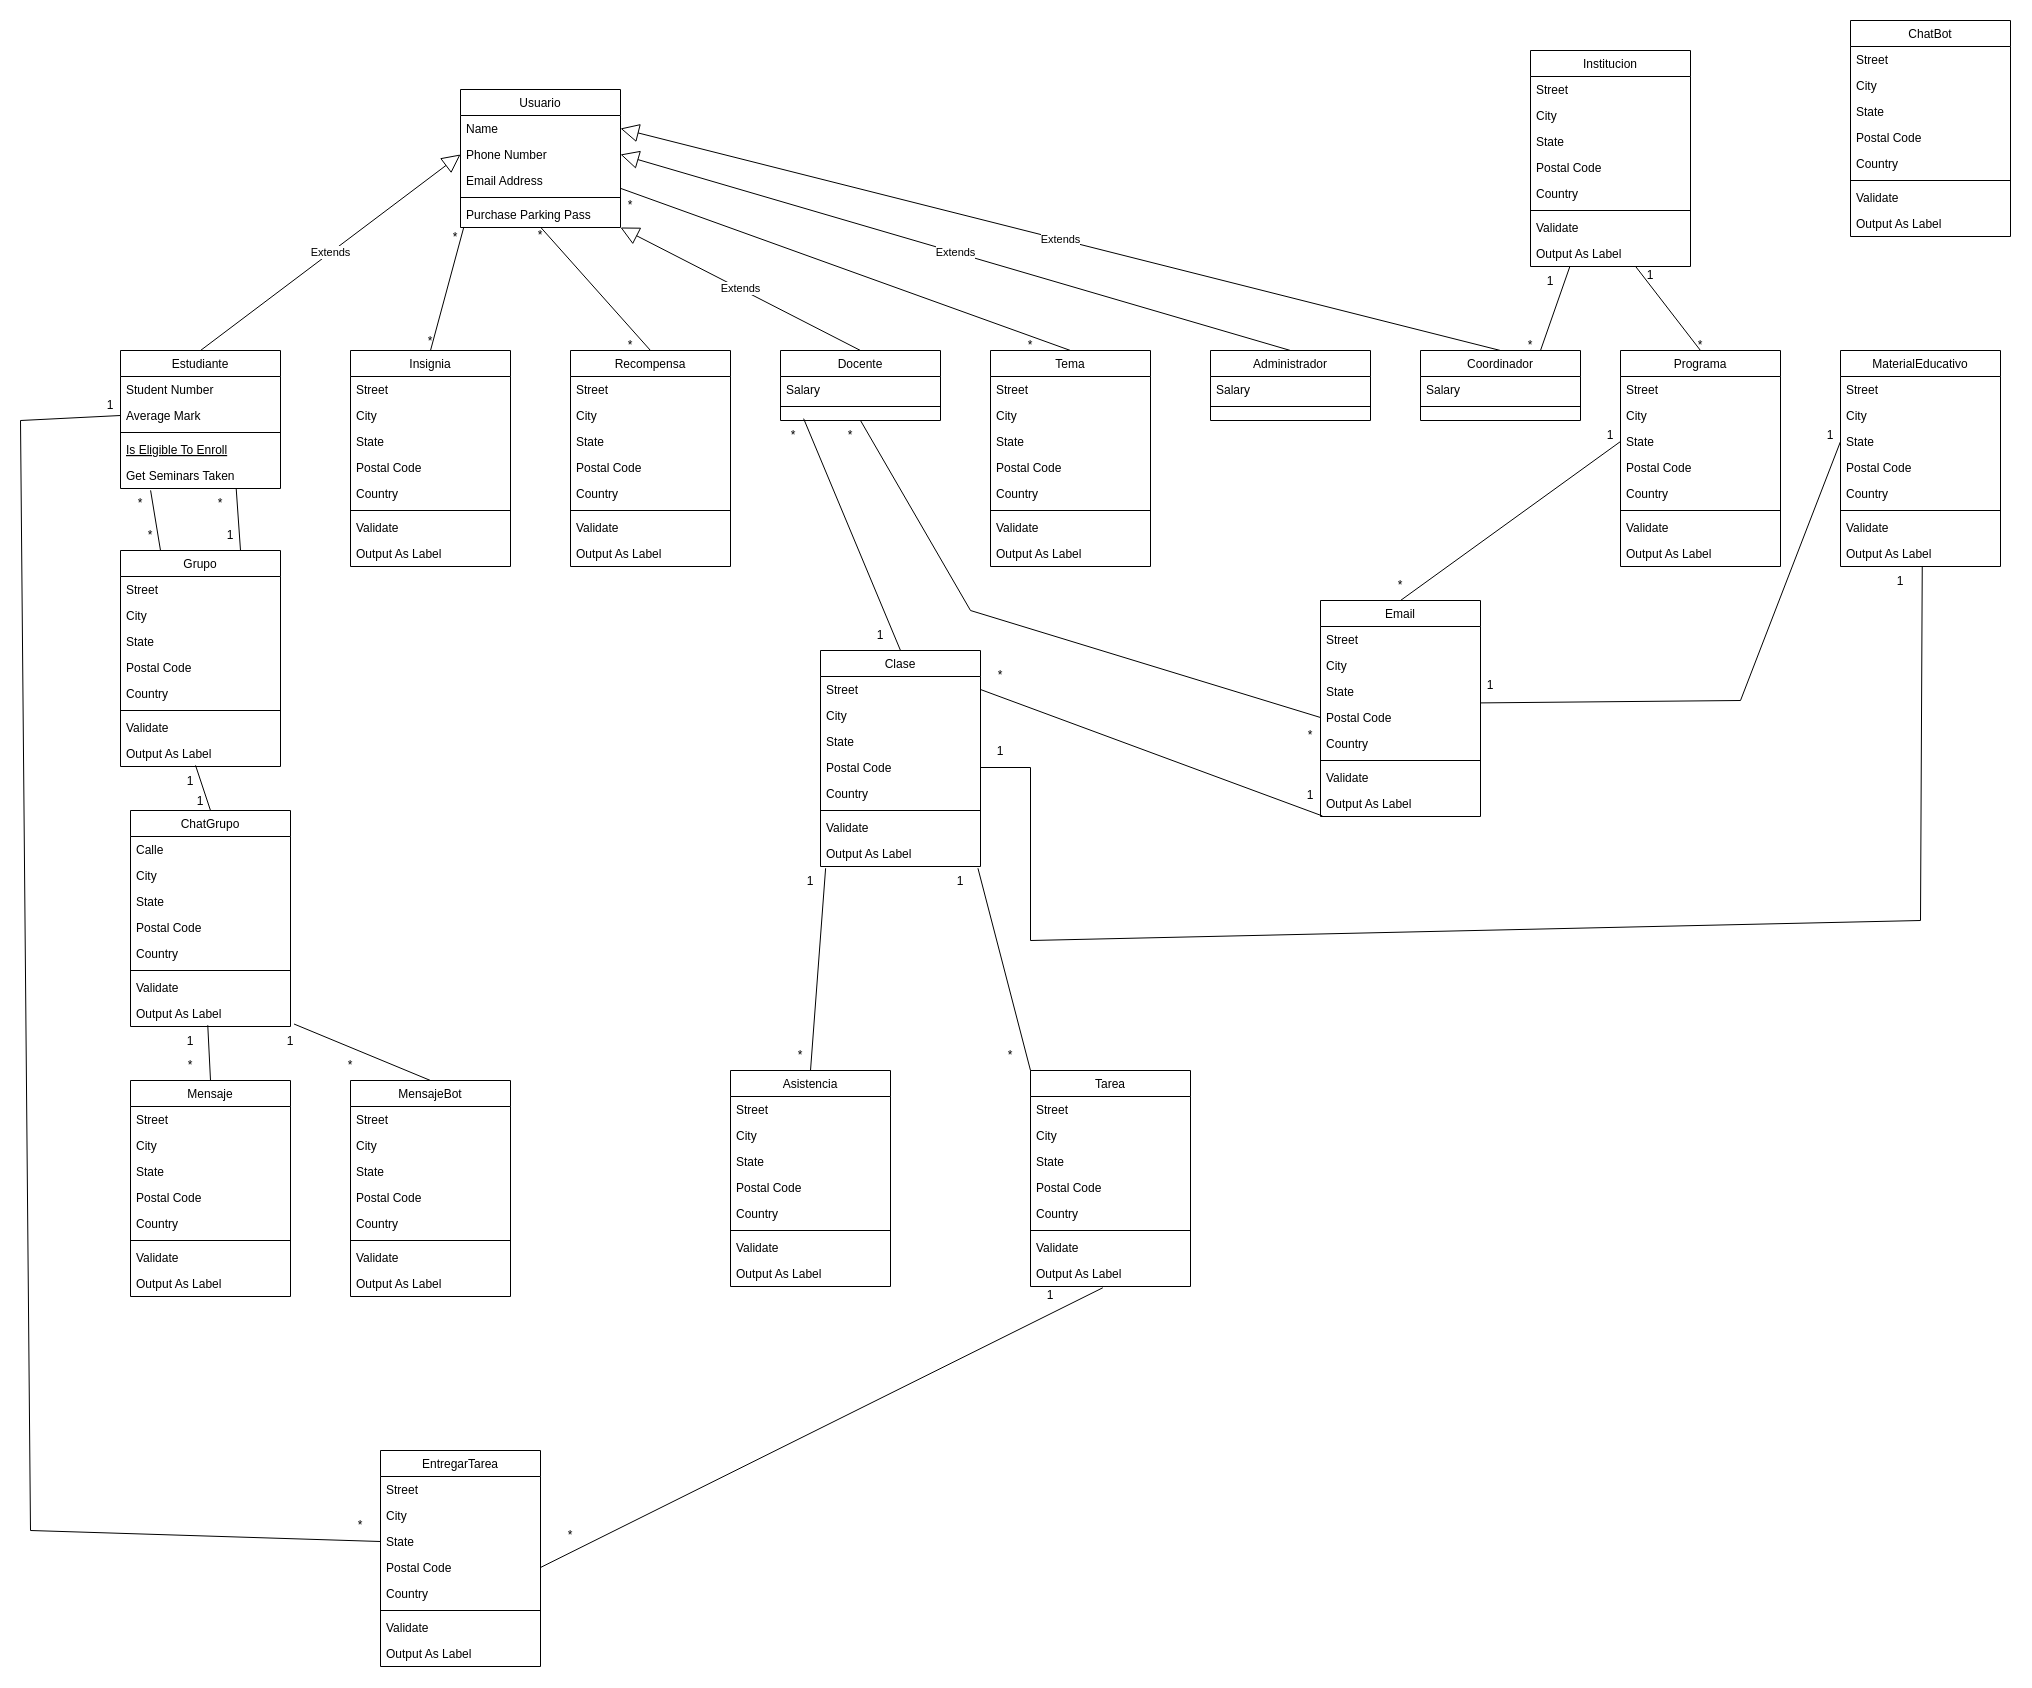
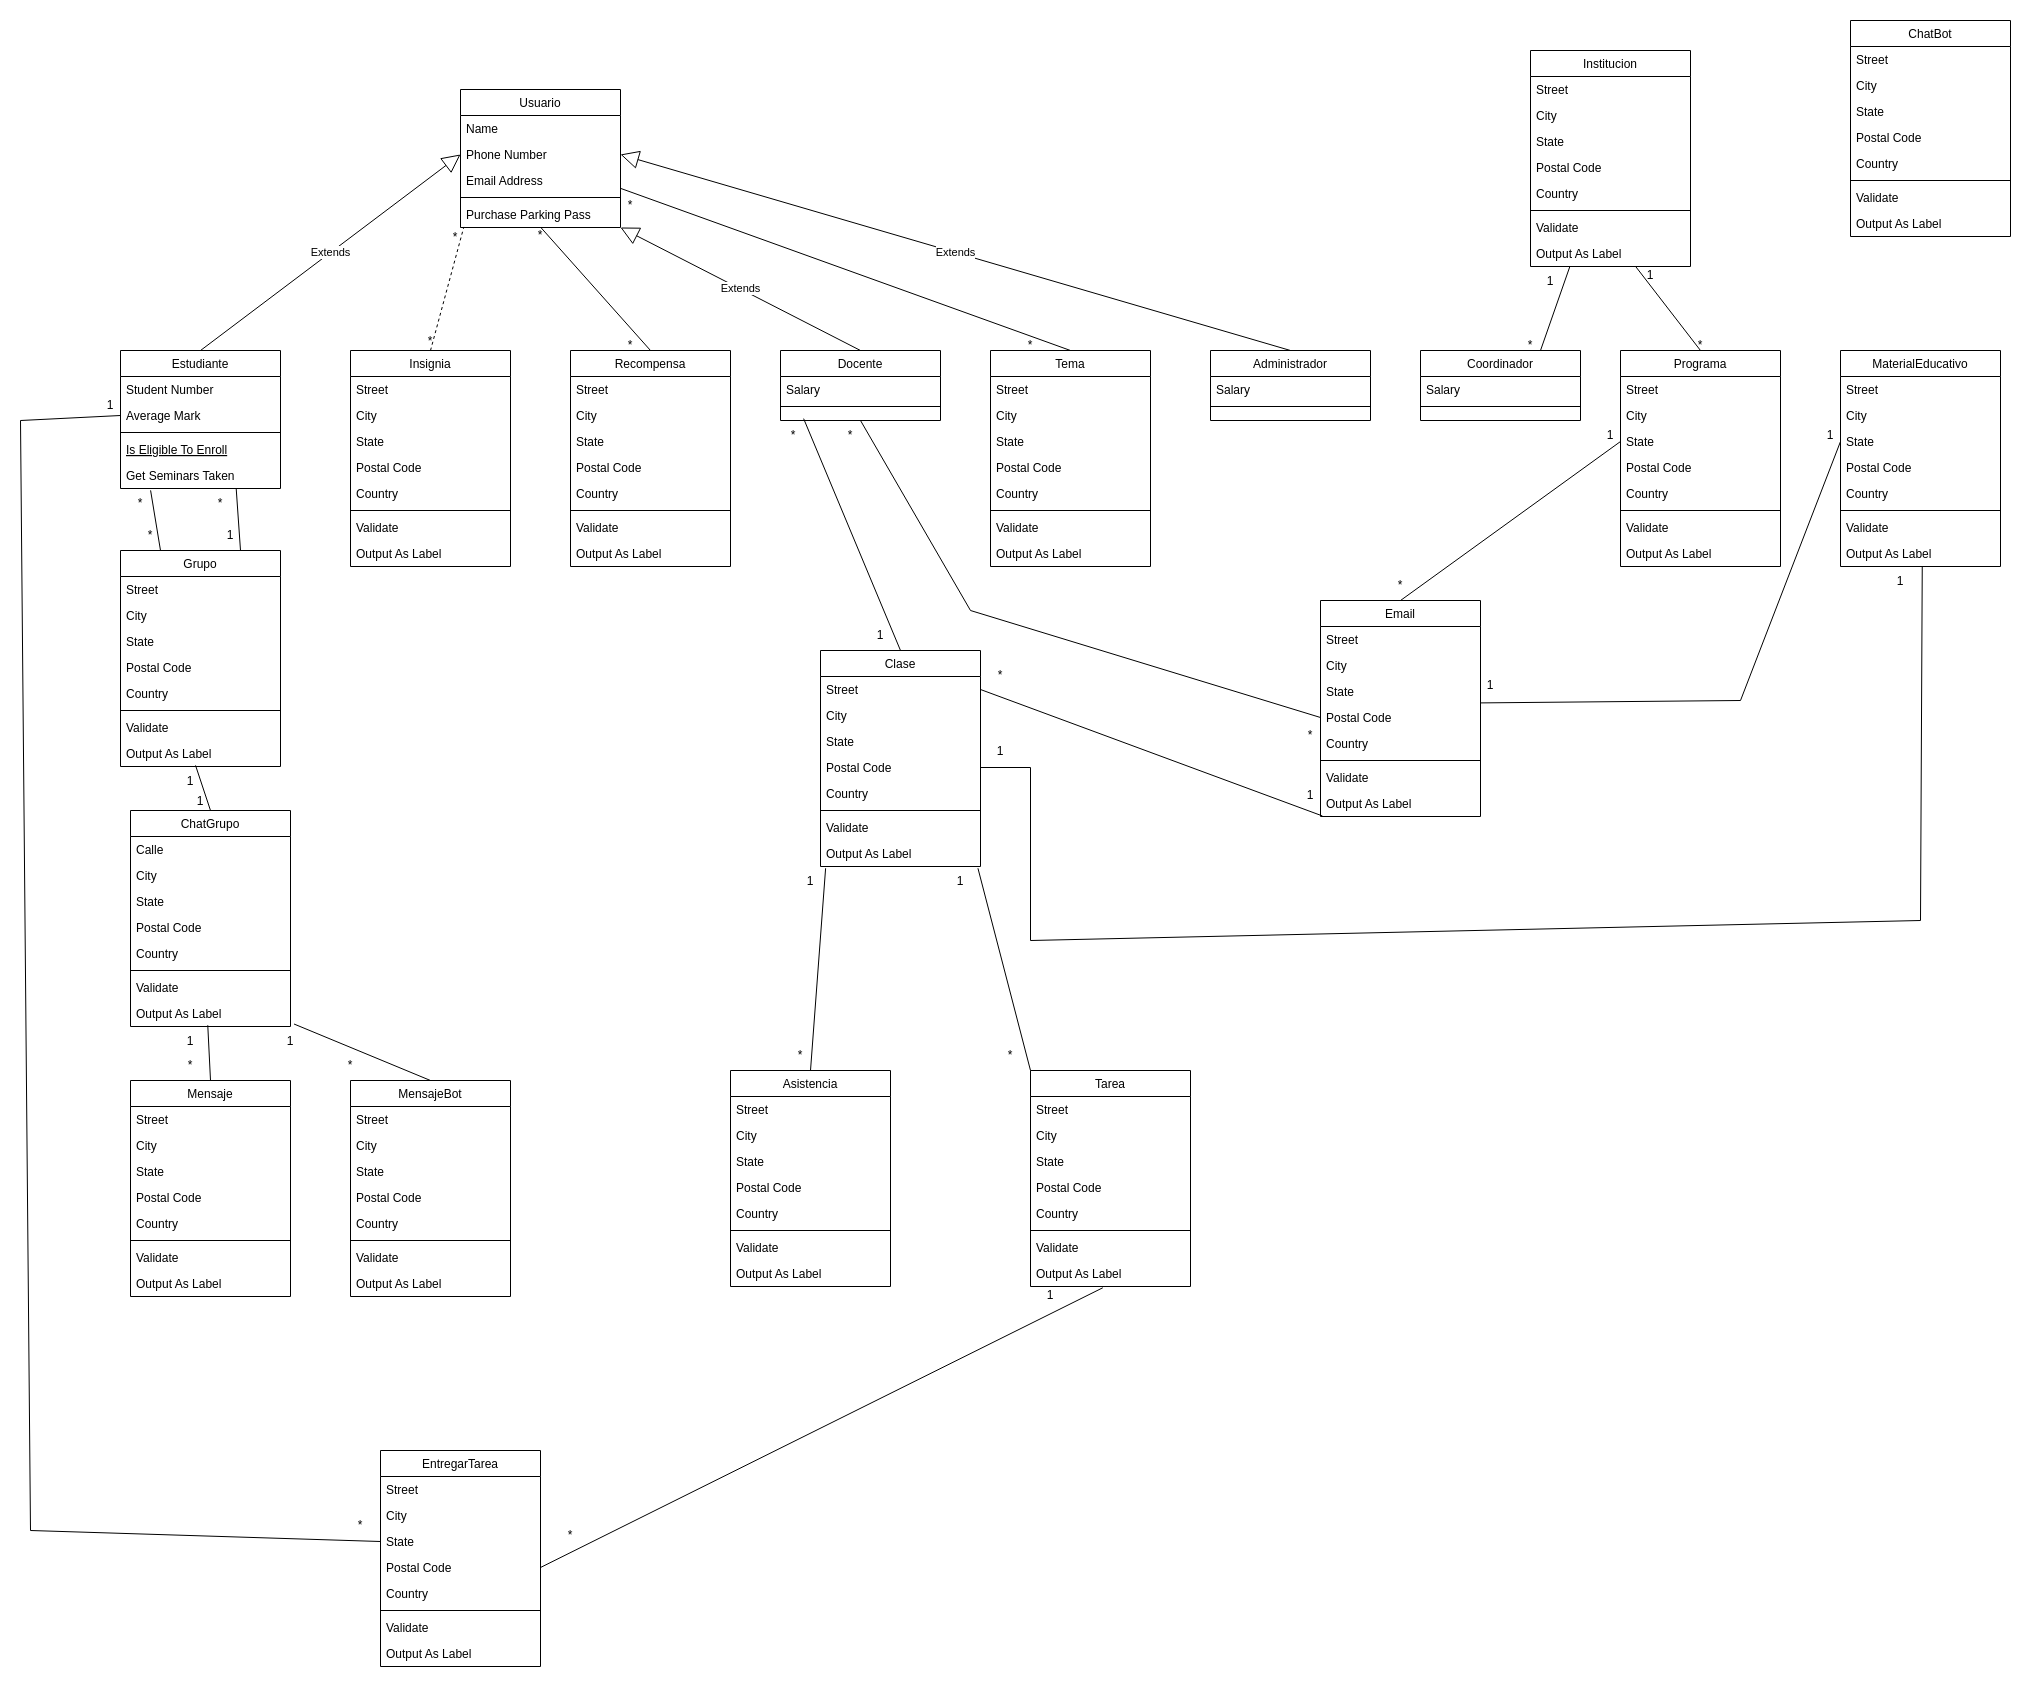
edge "Coordinador" -> "Name": removed, label "Extends"
edge "Purchase Parking Pass" -- "Insignia": style solid -> dashed
